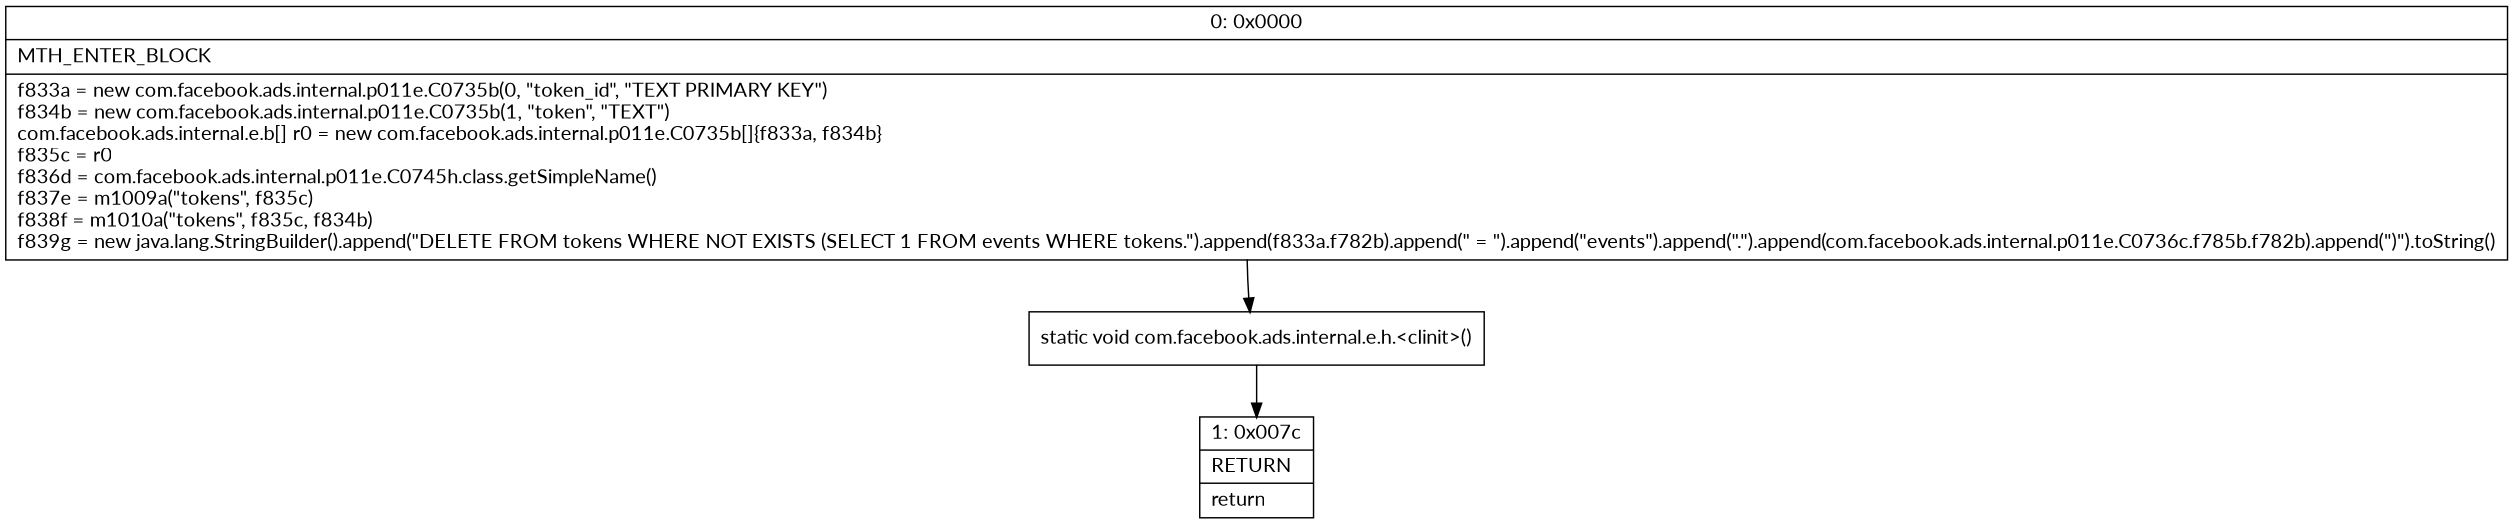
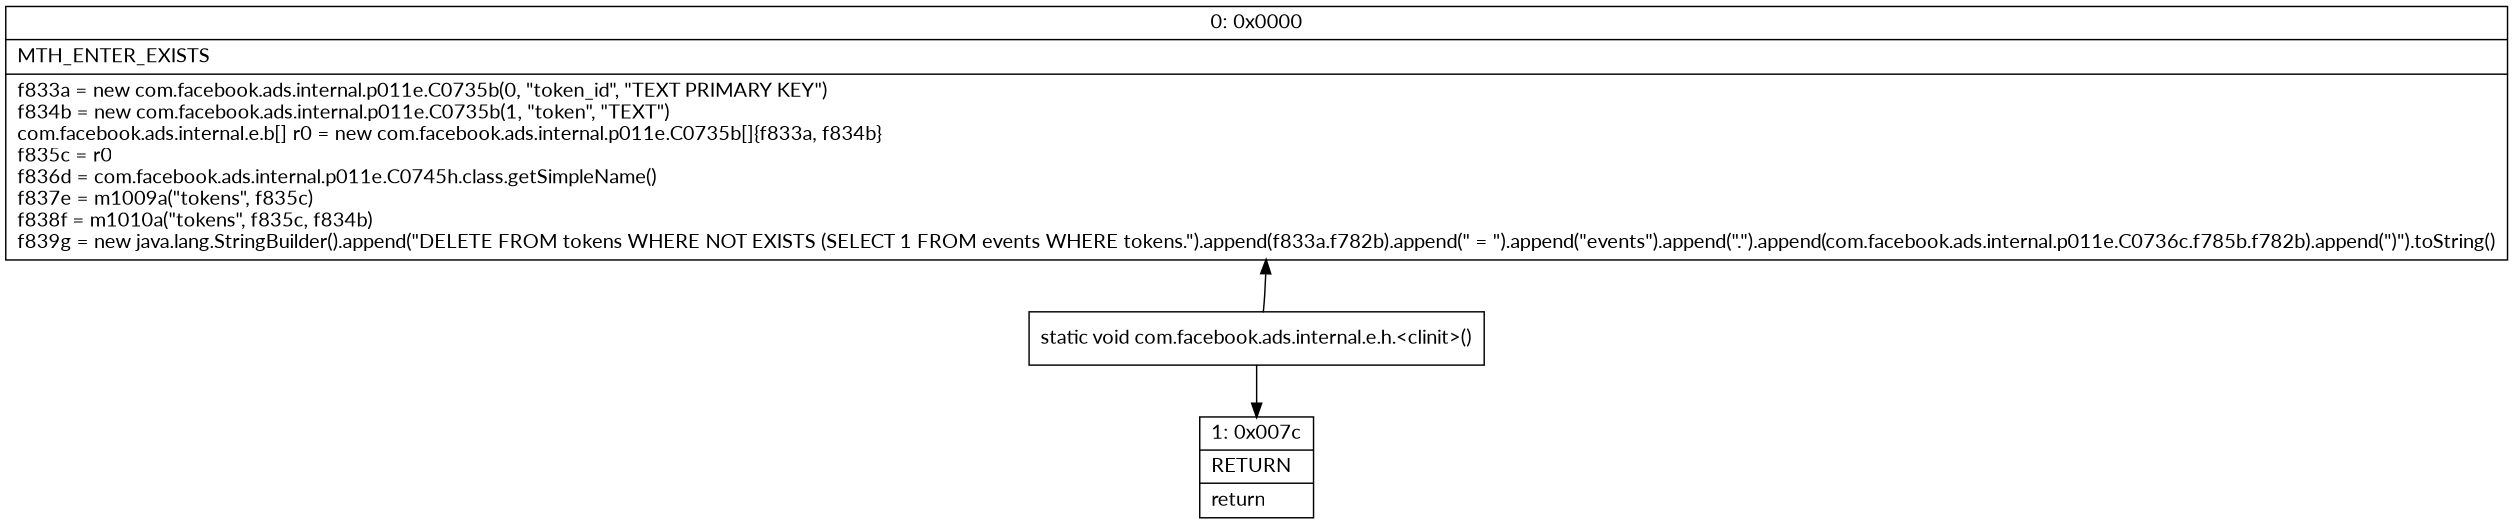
node "0: 0x0000": text "MTH_ENTER_BLOCK" -> "MTH_ENTER_EXISTS"
edge "0: 0x0000" -> "static void com.facebook.ads.internal.e.h.<clinit>()": reversed
